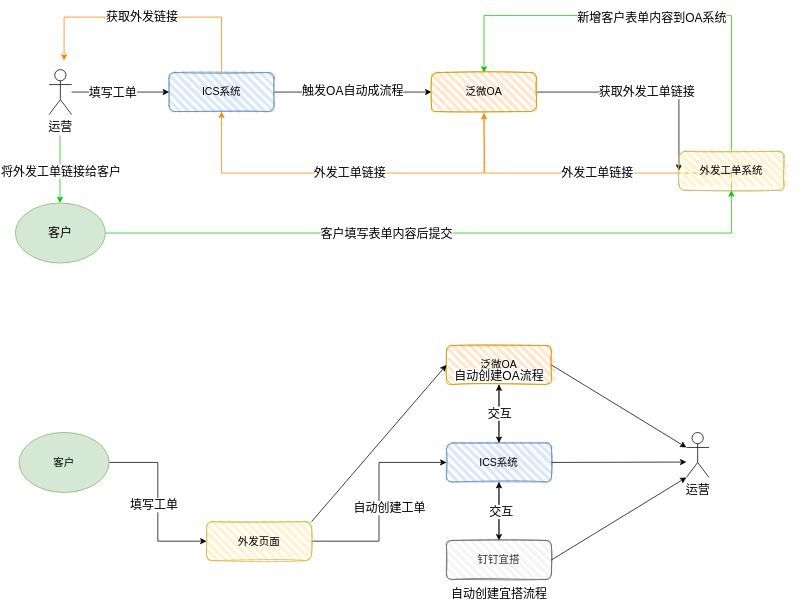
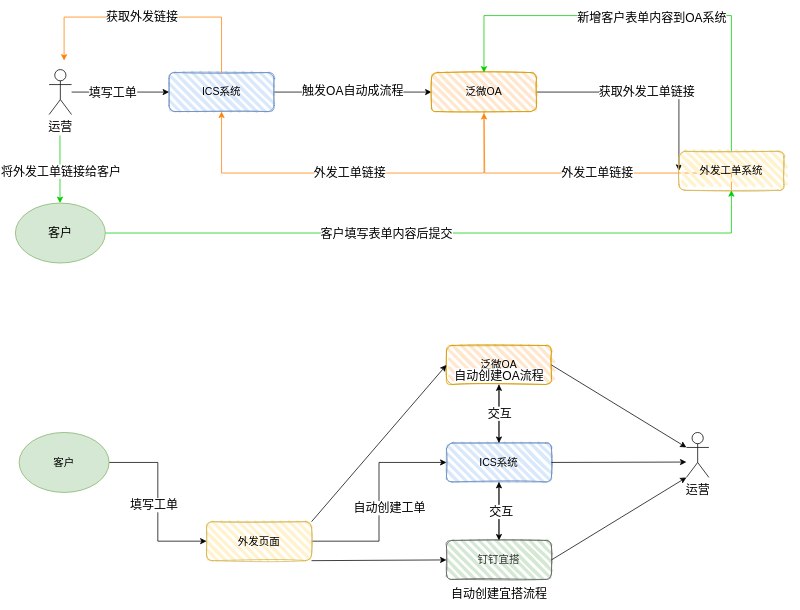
edge "外发页面" -> "钉钉宜搭": added
node "钉钉宜搭": fillcolor #f5f5f5 -> #d5e8d4
